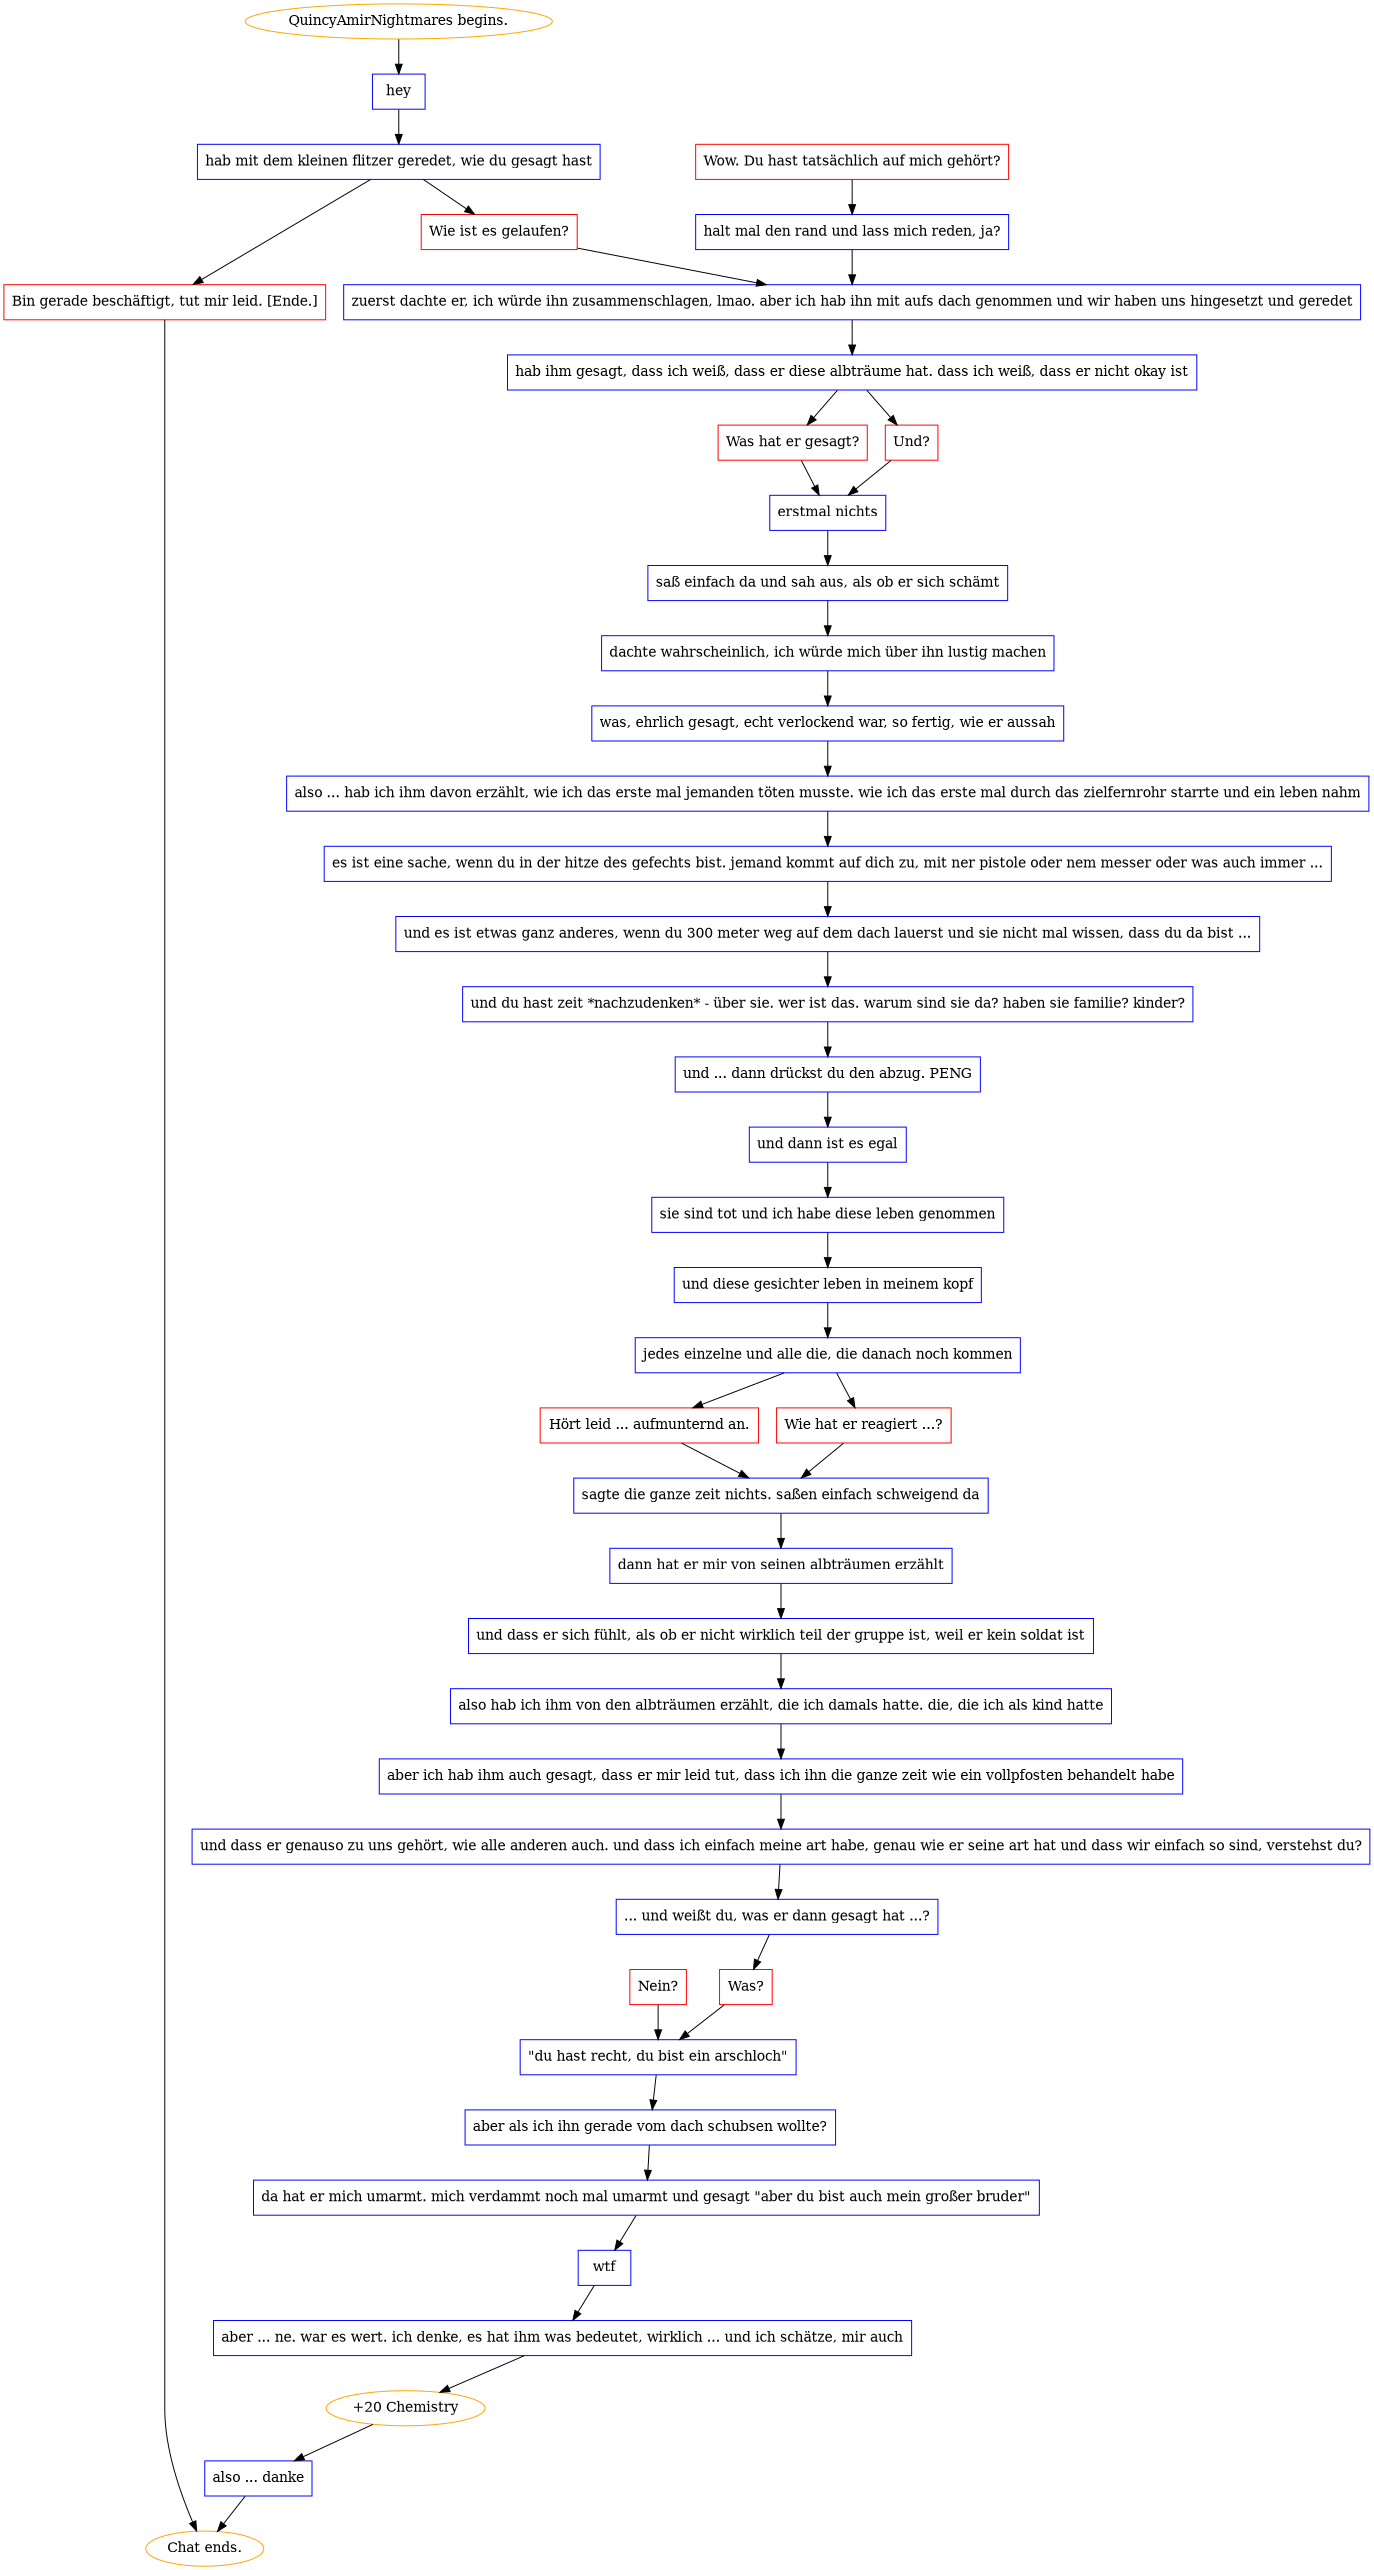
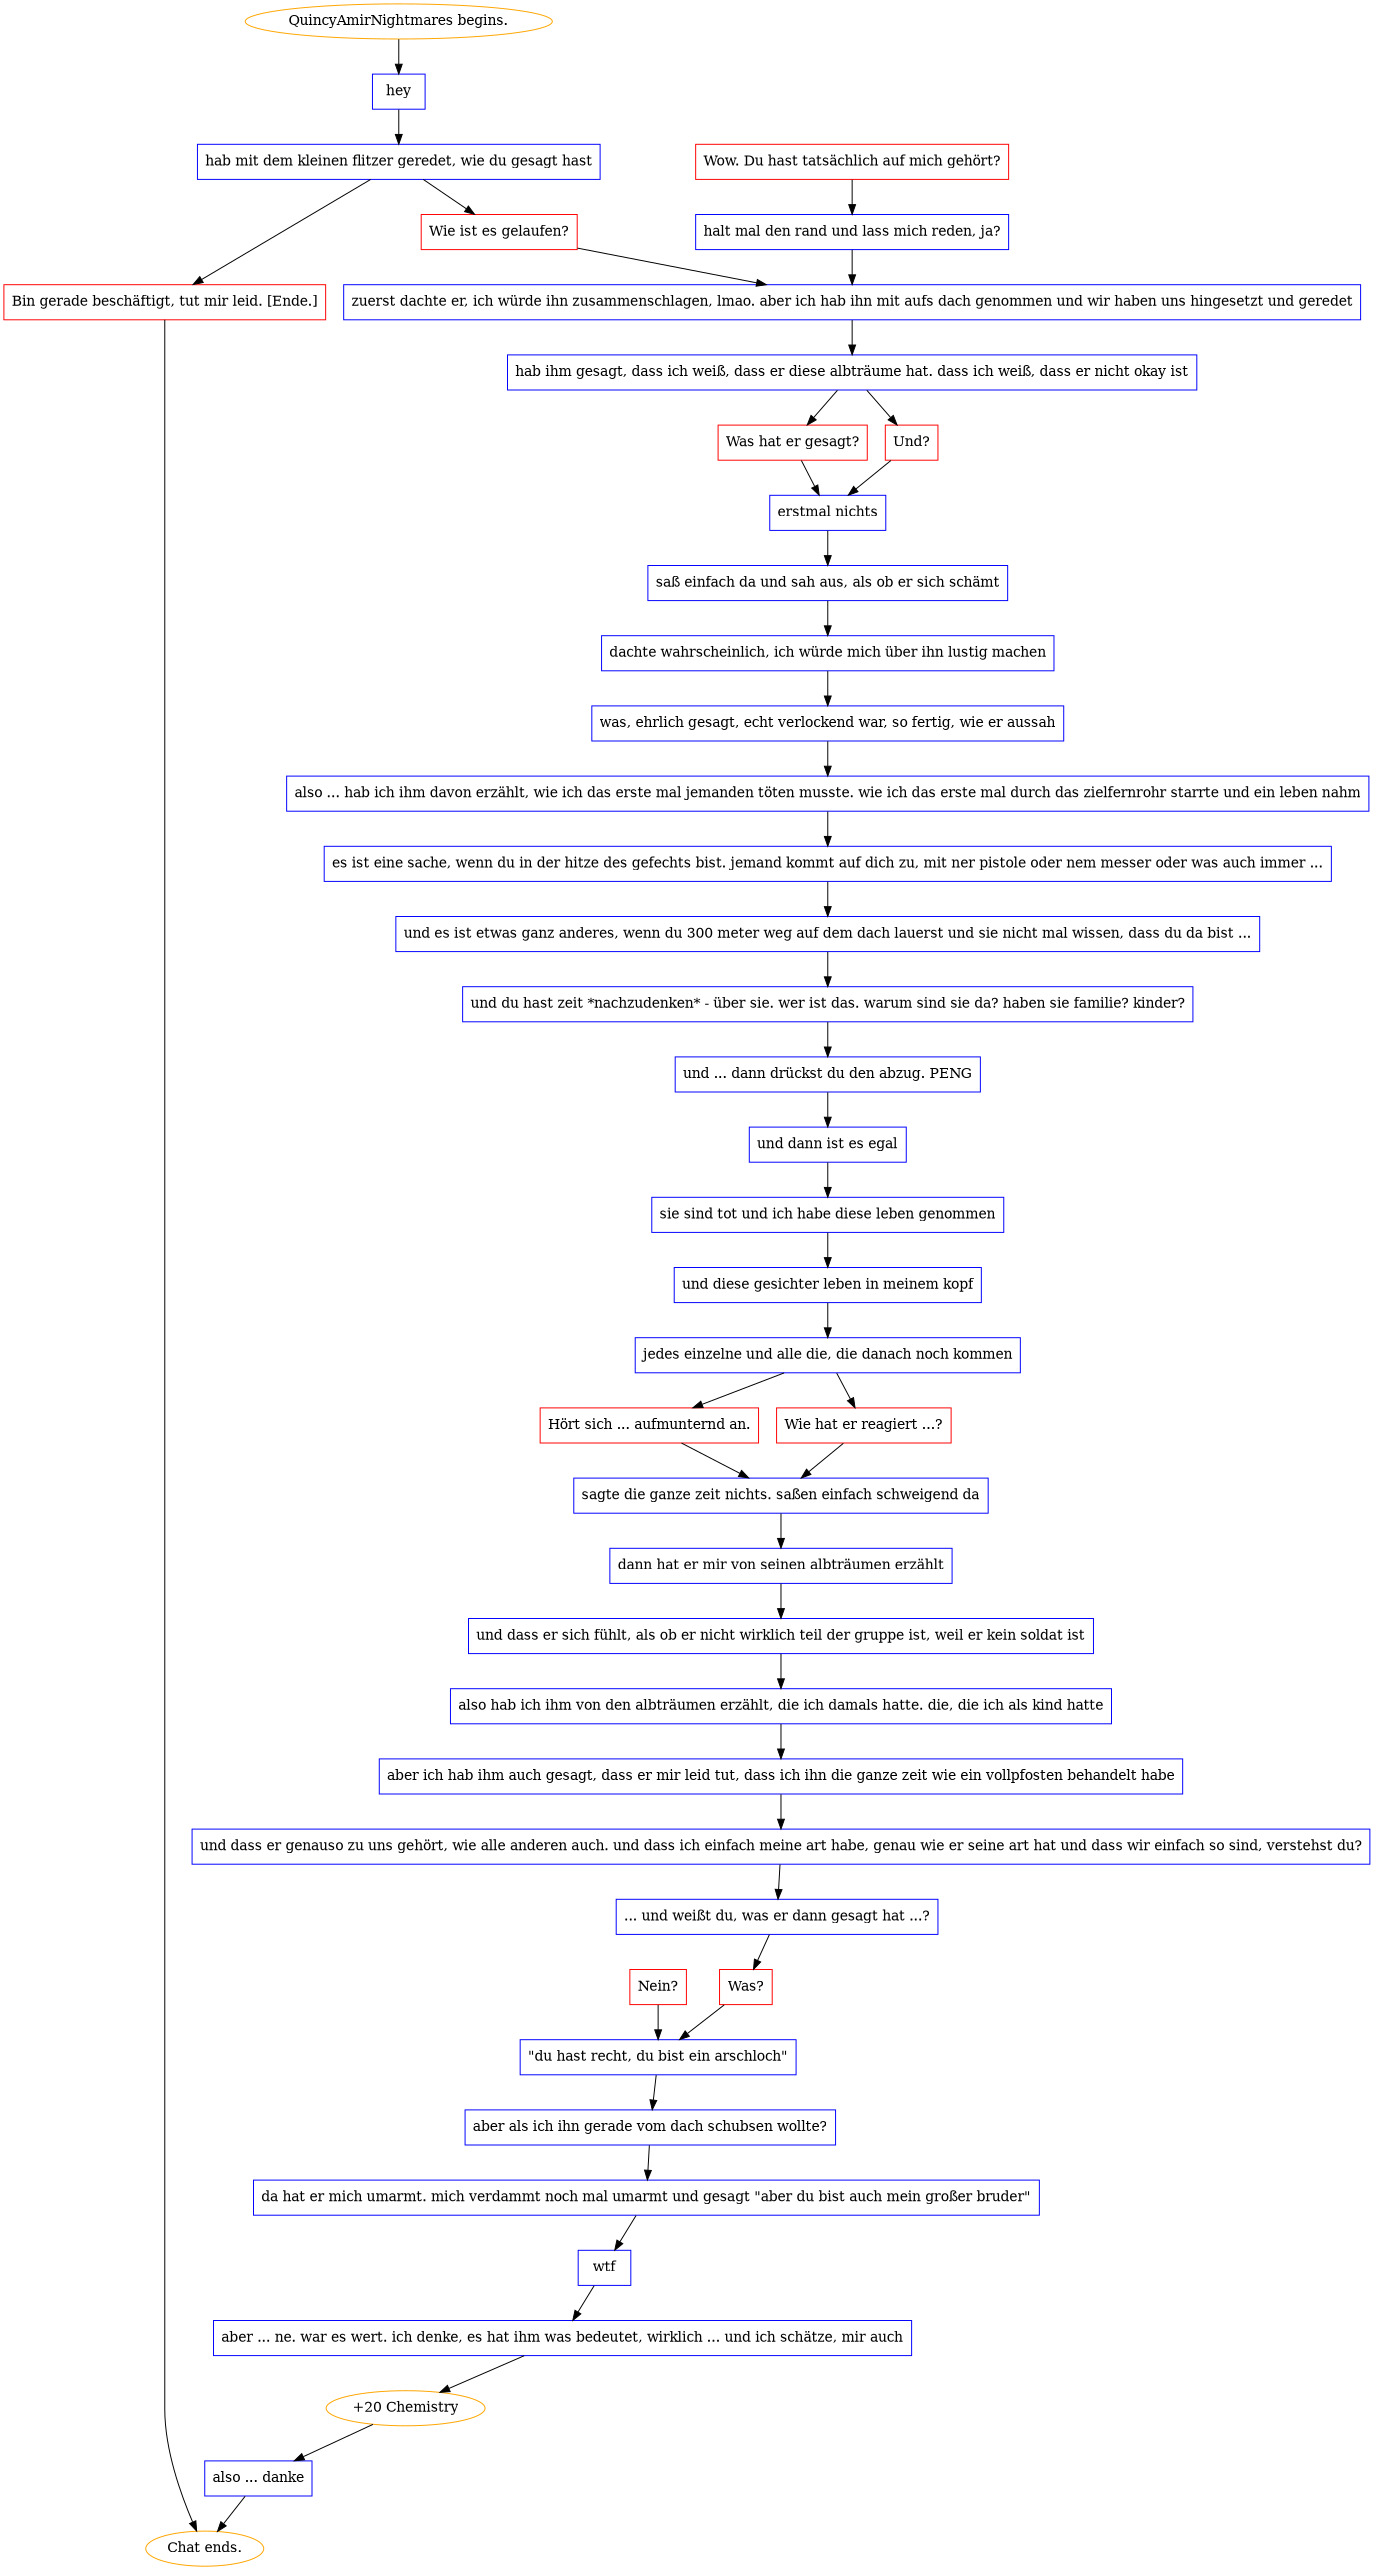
node "Hört leid ... aufmunternd an.": label "Hört leid ... aufmunternd an." -> "Hört sich ... aufmunternd an."
